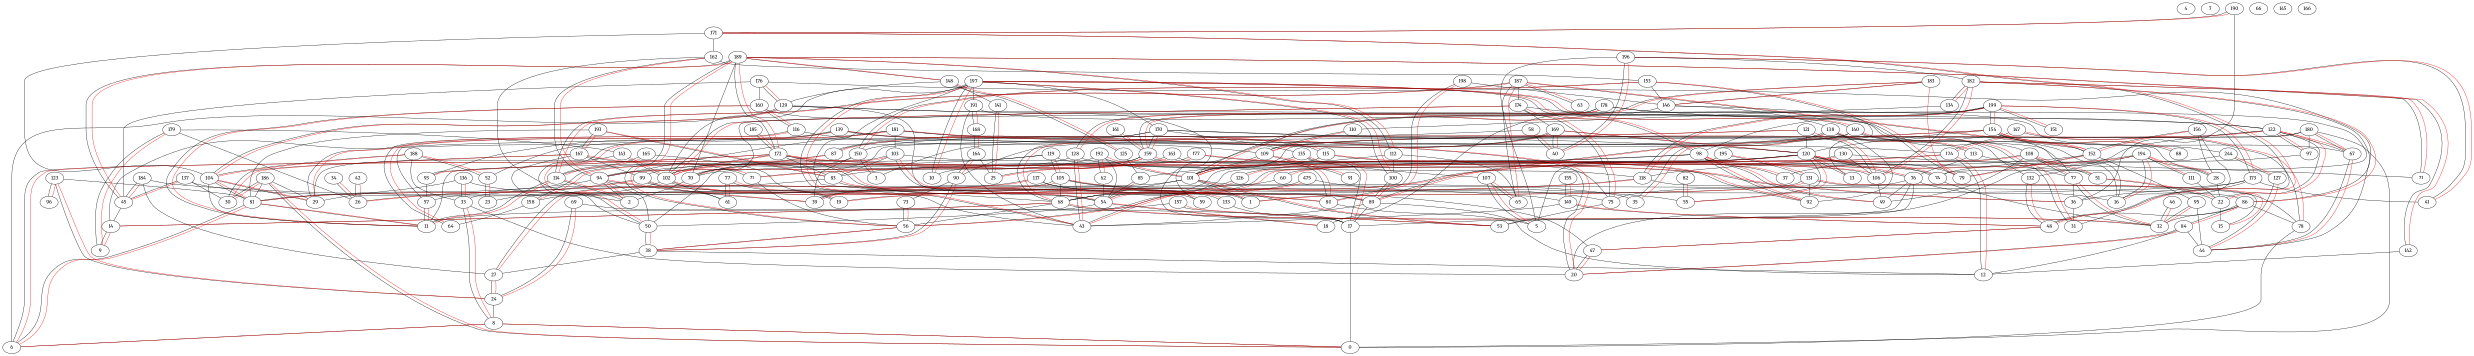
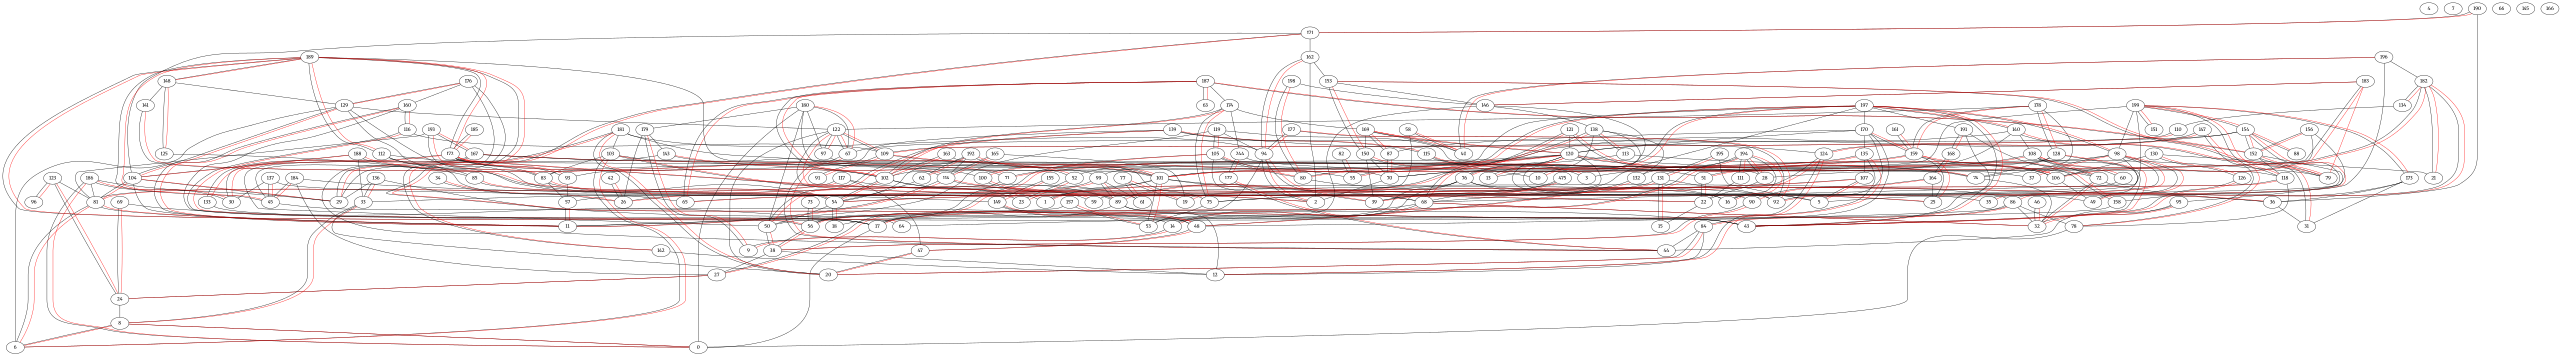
edge "180" -- "179": added
edge "90" -- "73": removed
edge "94" -- "81": removed
node "41": removed
